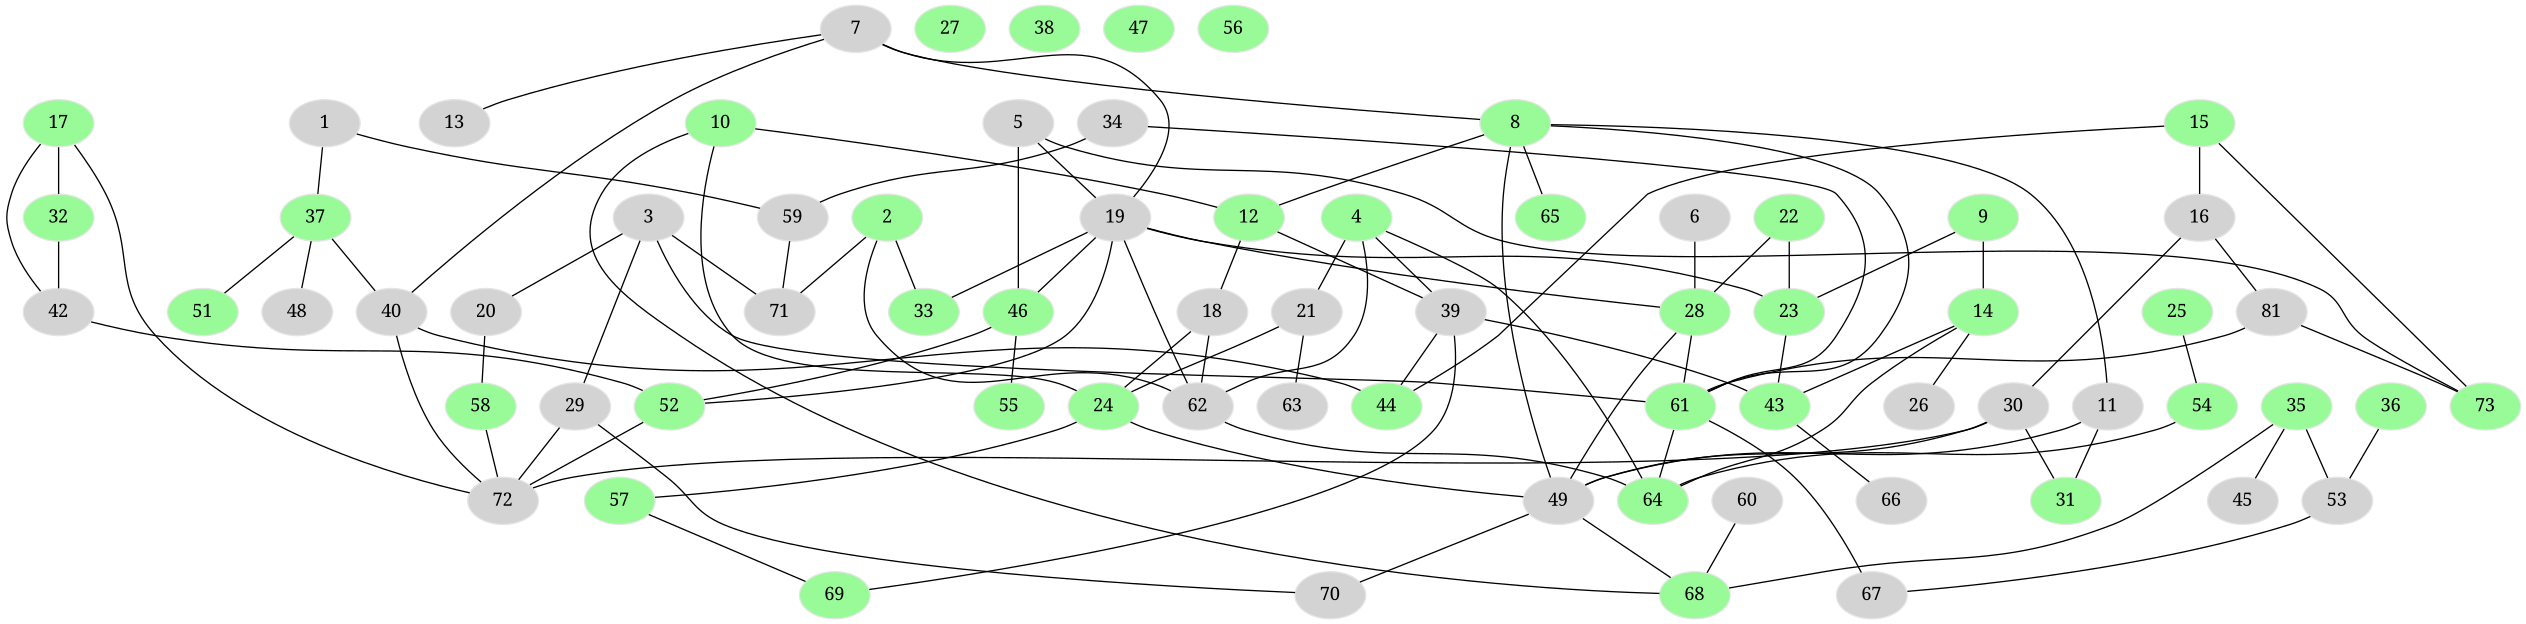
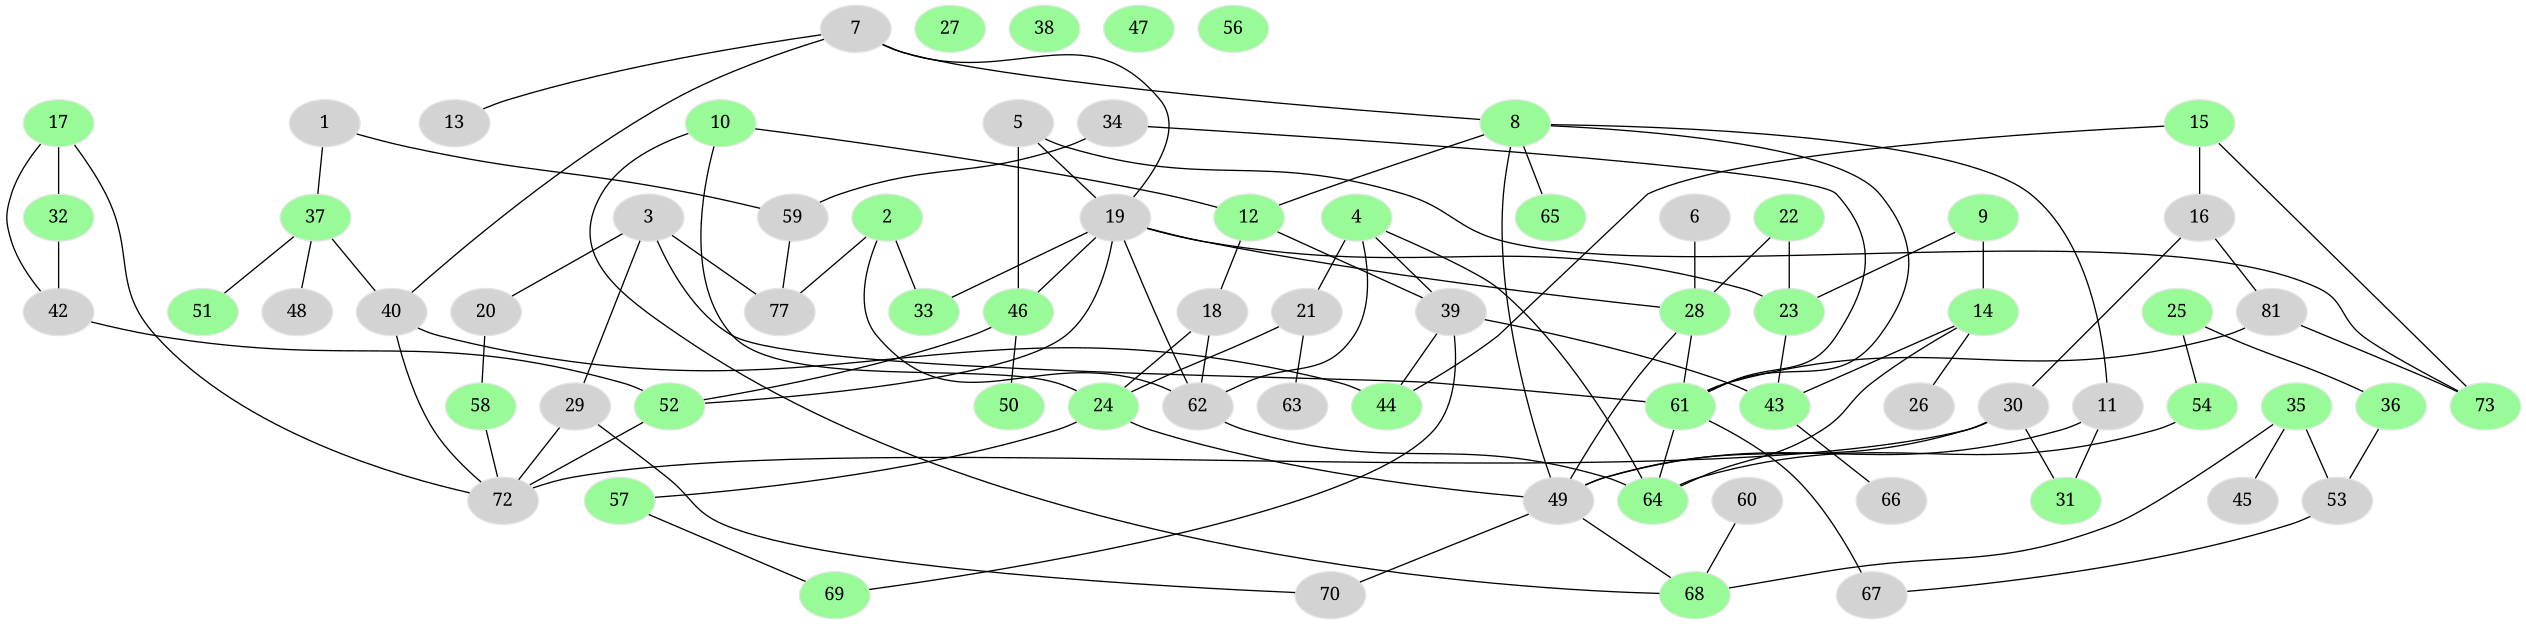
node "71": label "71" -> "77"
edge "25" -- "36": added
node "55": label "55" -> "50"
